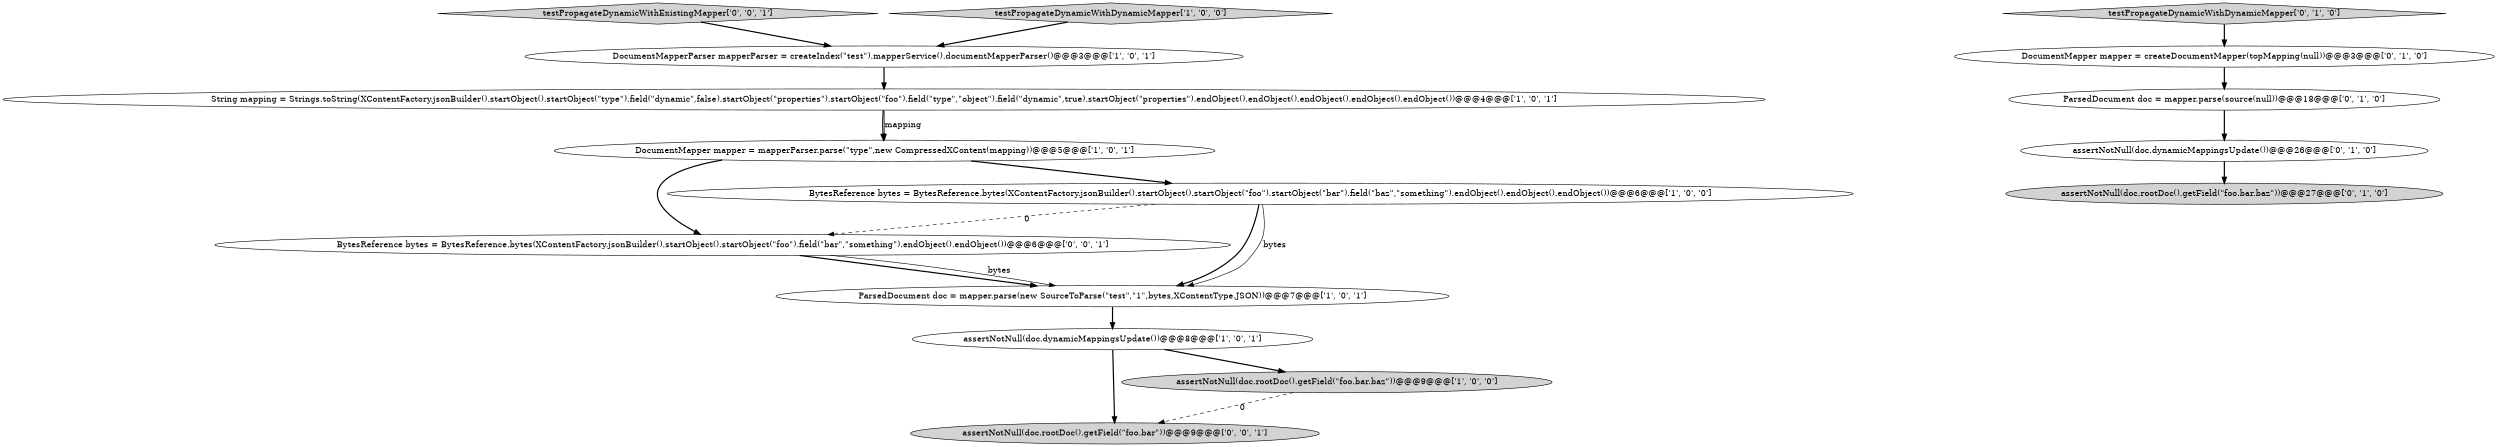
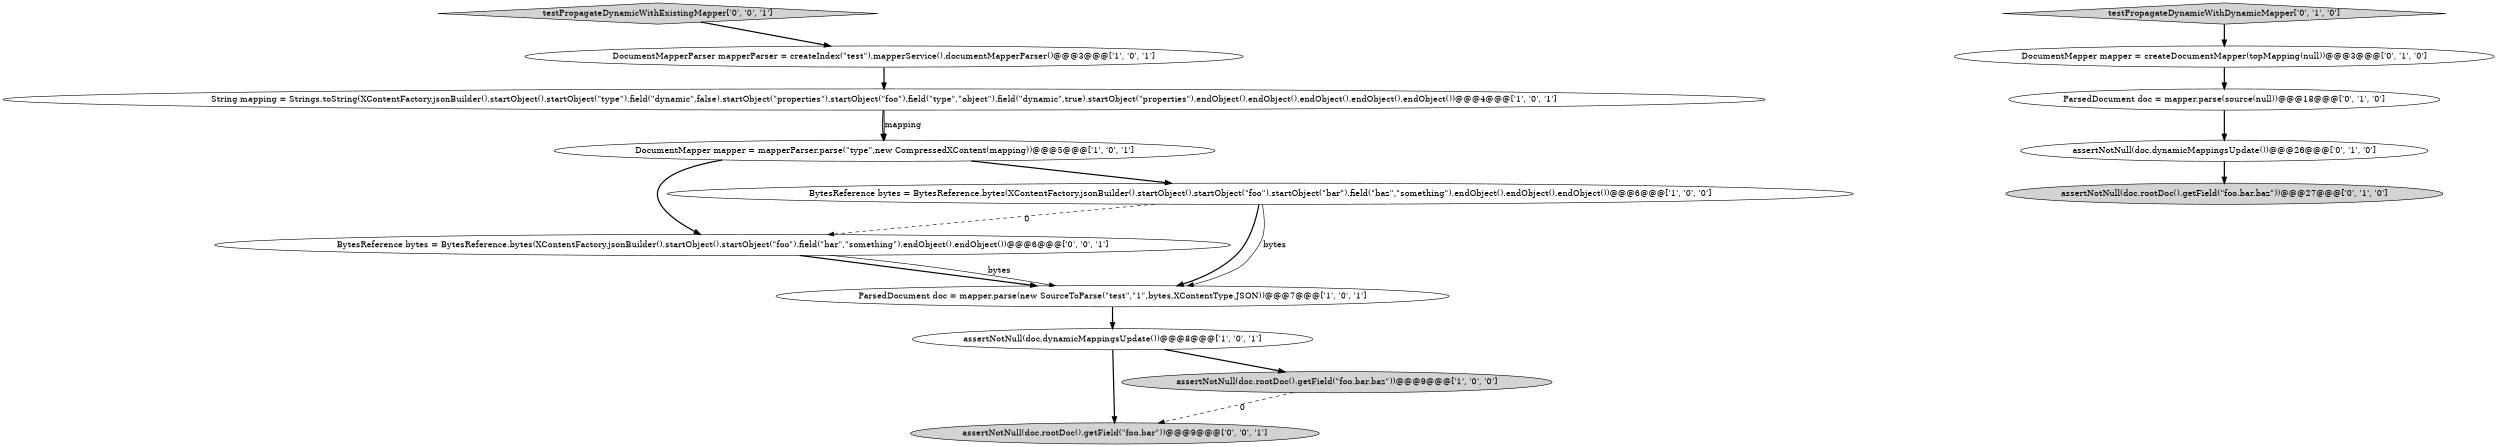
node "testPropagateDynamicWithDynamicMapper['1', '0', '0']": removed
